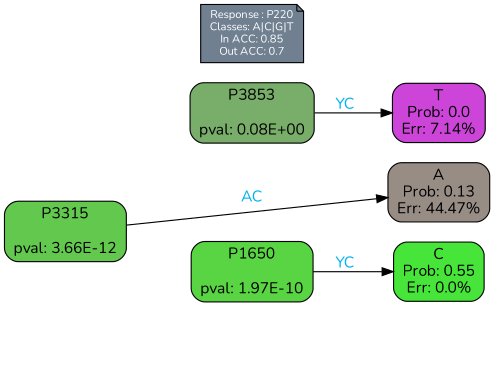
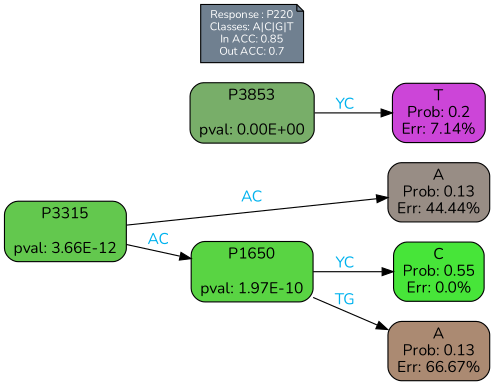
node "P3853 pval: 0.08E+00": label "P3853 pval: 0.08E+00" -> "P3853 pval: 0.00E+00"
node "T Prob: 0.0 Err: 7.14%": label "T Prob: 0.0 Err: 7.14%" -> "T Prob: 0.2 Err: 7.14%"
node "A Prob: 0.13 Err: 44.47%": label "A Prob: 0.13 Err: 44.47%" -> "A Prob: 0.13 Err: 44.44%"
edge "P3315 pval: 3.66E-12" -> "P1650 pval: 1.97E-10": added, label "AC"
node "A Prob: 0.13 Err: 66.67%": added
